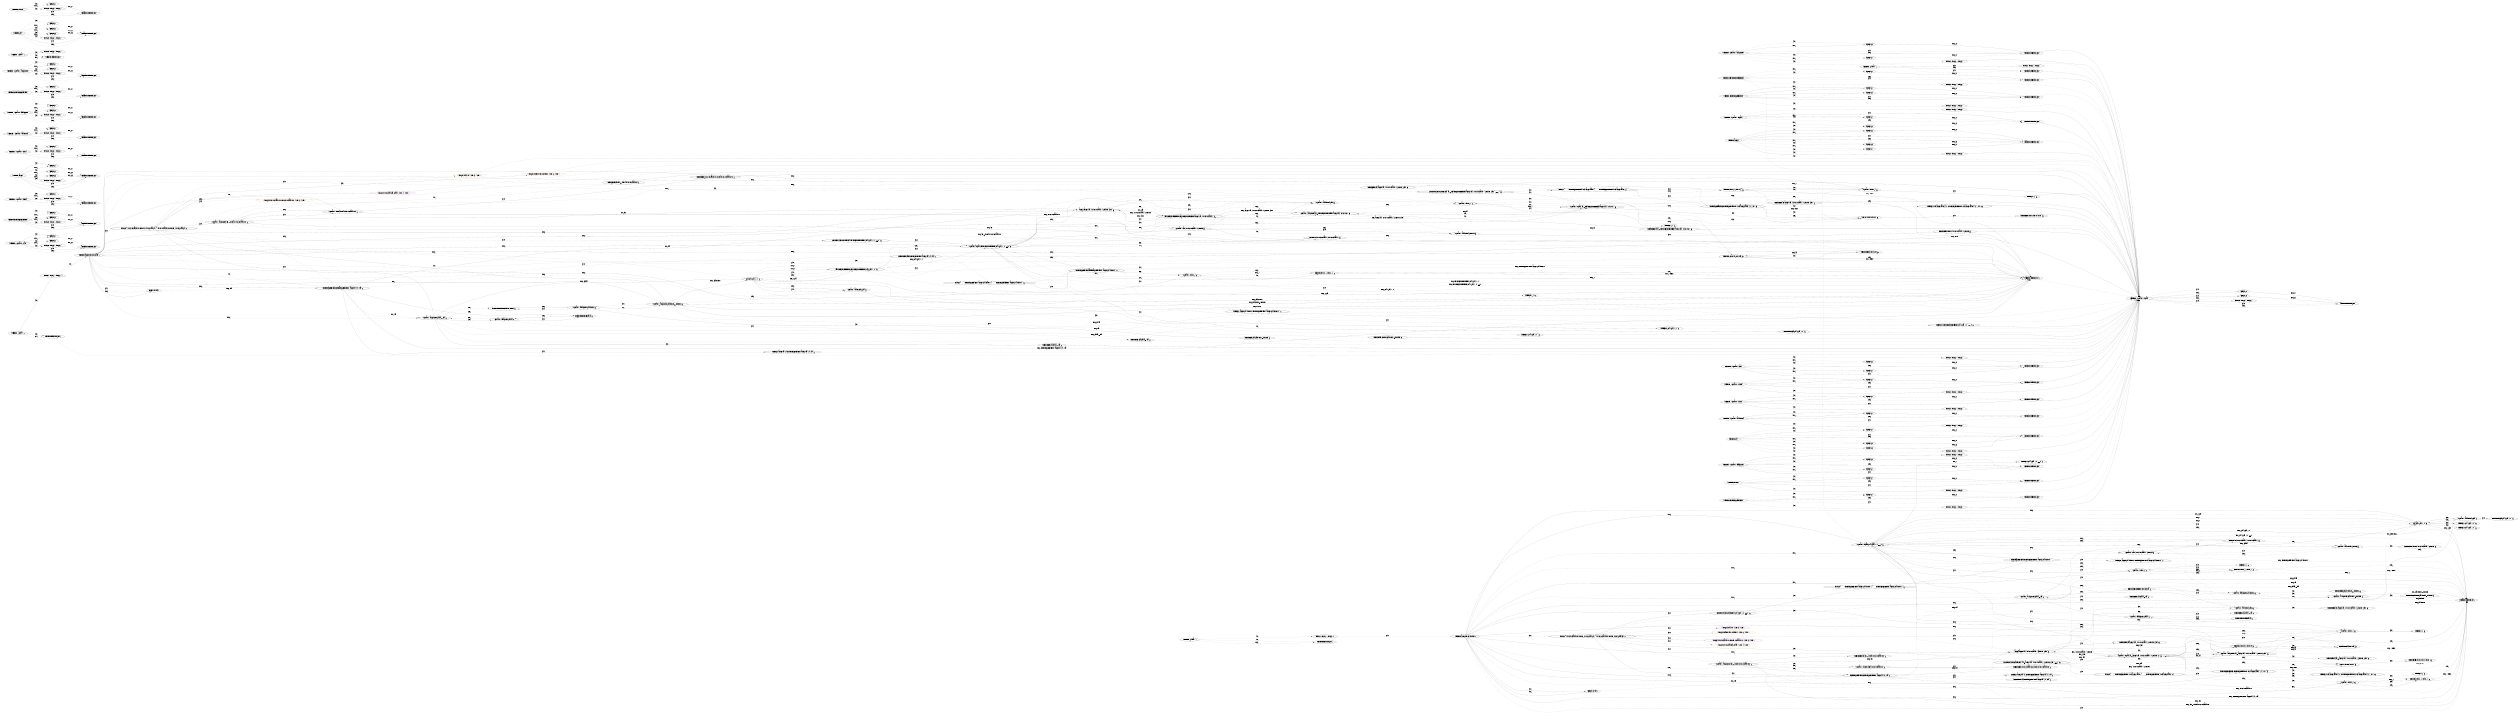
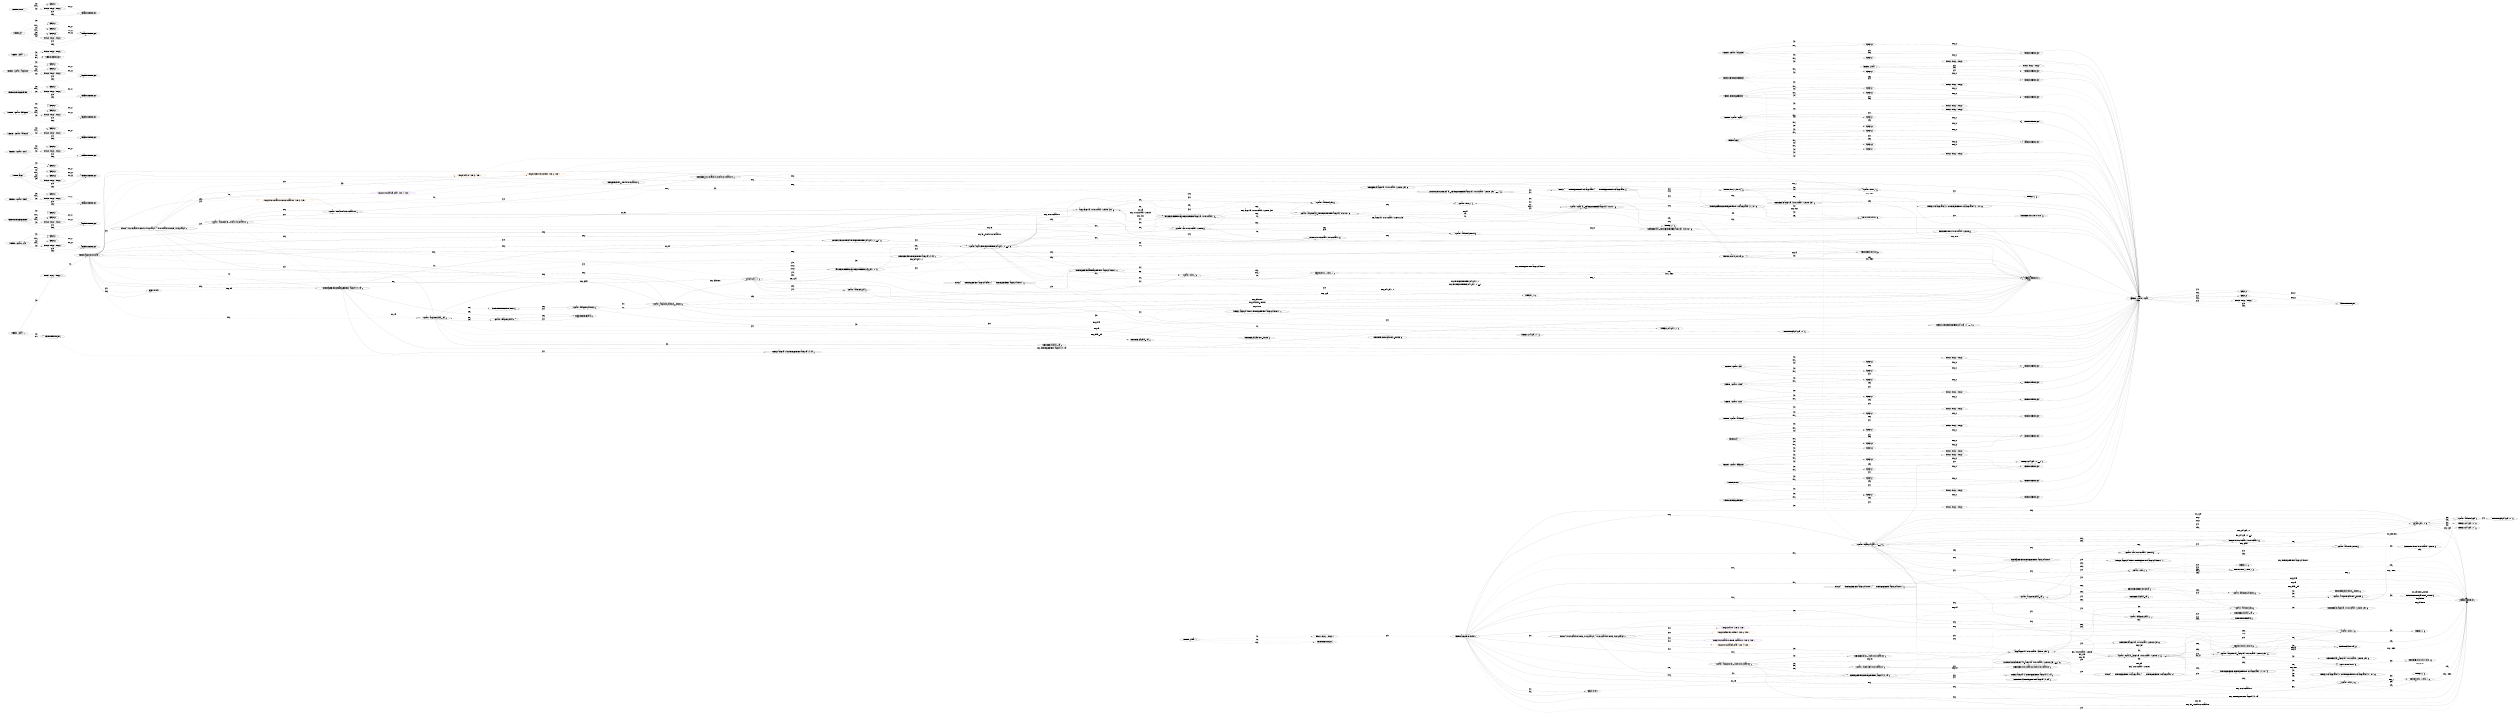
edge "(<operator>.equals,poll(&pfd, 1, 0) == 0)" -> "(LITERAL,0,poll(&pfd, 1, 0) == 0)": label "DDG: 1" -> "AST: "
node "(CONTROL_STRUCTURE,IF,if (poll(&pfd, 1, 0) == 0))": removed
